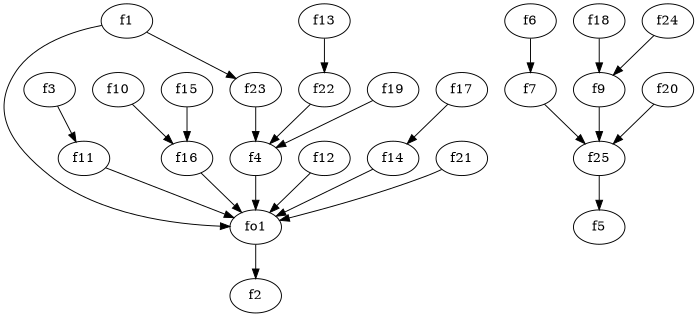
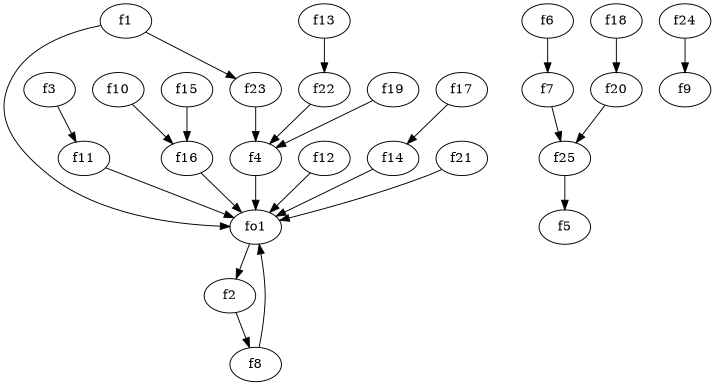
edge "f18" -> "f9": now "f18" -> "f20"
edge "f9" -> "f25": removed
node "f8": added
